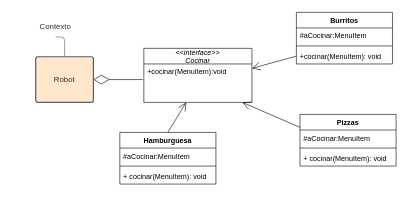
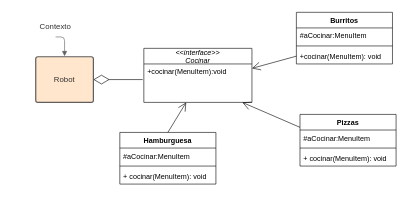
edge "Contexto" -- "Robot": arrowhead none -> block
